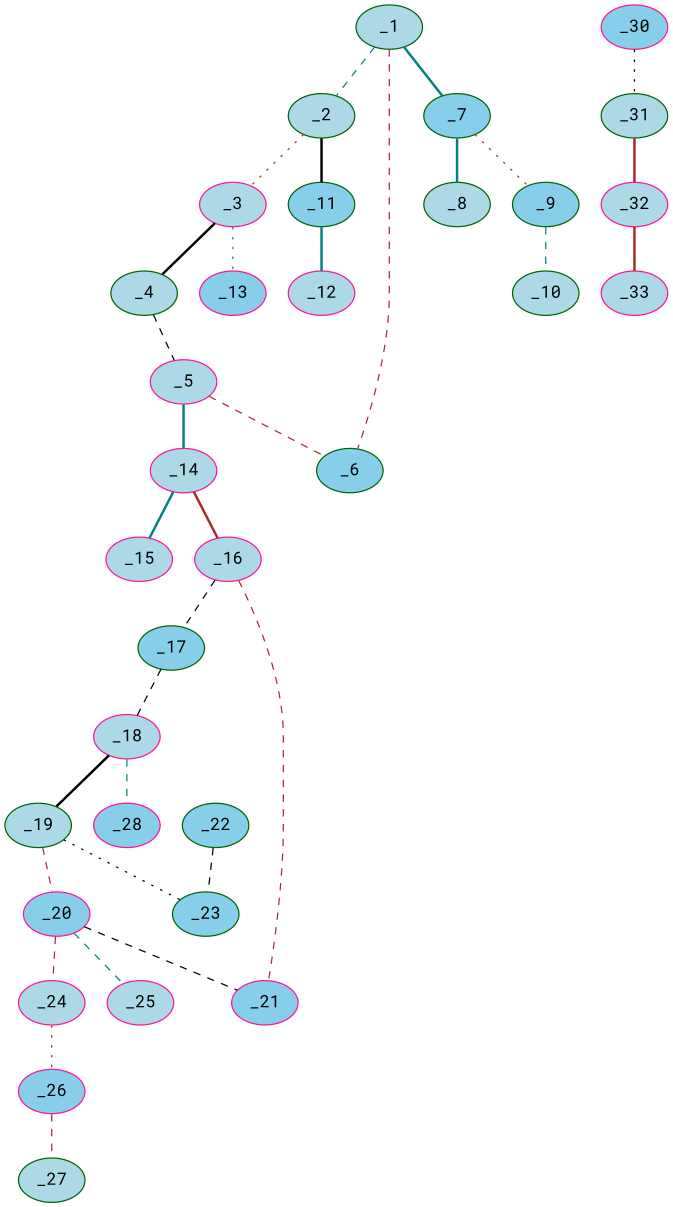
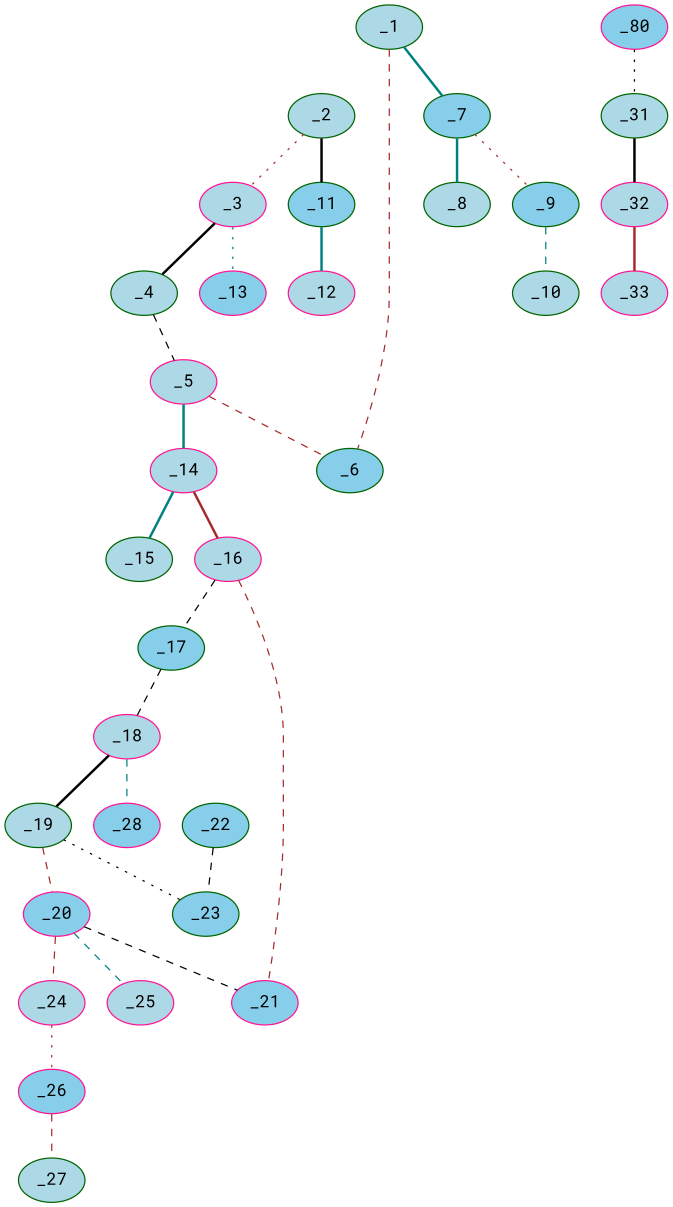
node "_30": label "_30" -> "_80"
edge "_1" -- "_2": removed
edge "_31" -- "_32": color brown -> black
node "_15": color deeppink -> darkgreen
